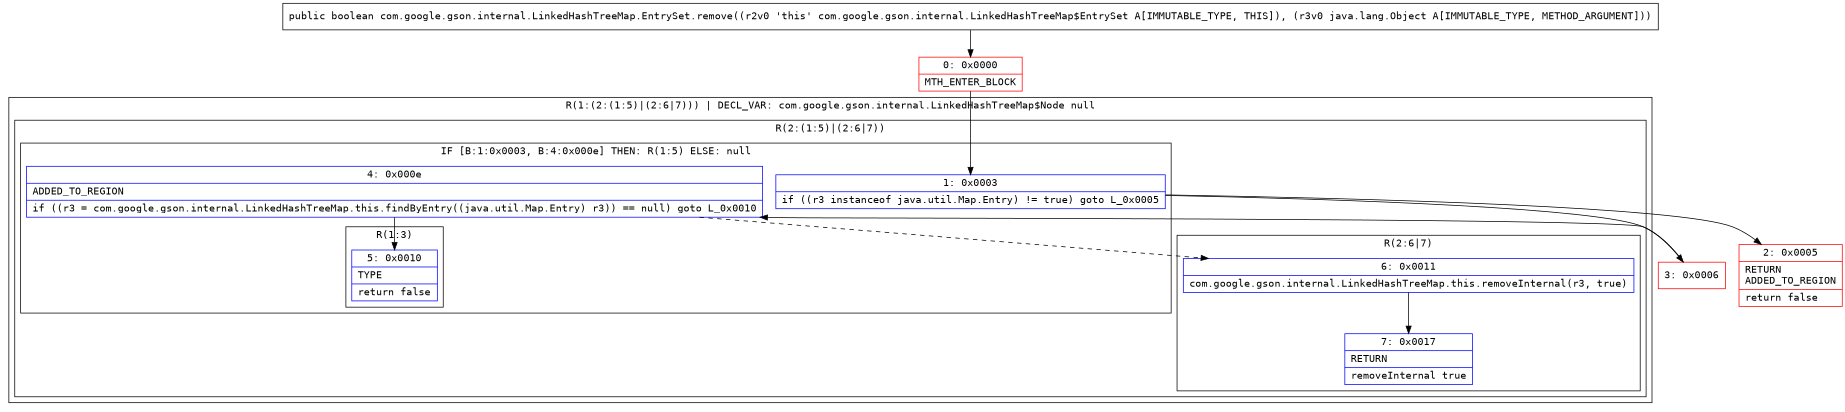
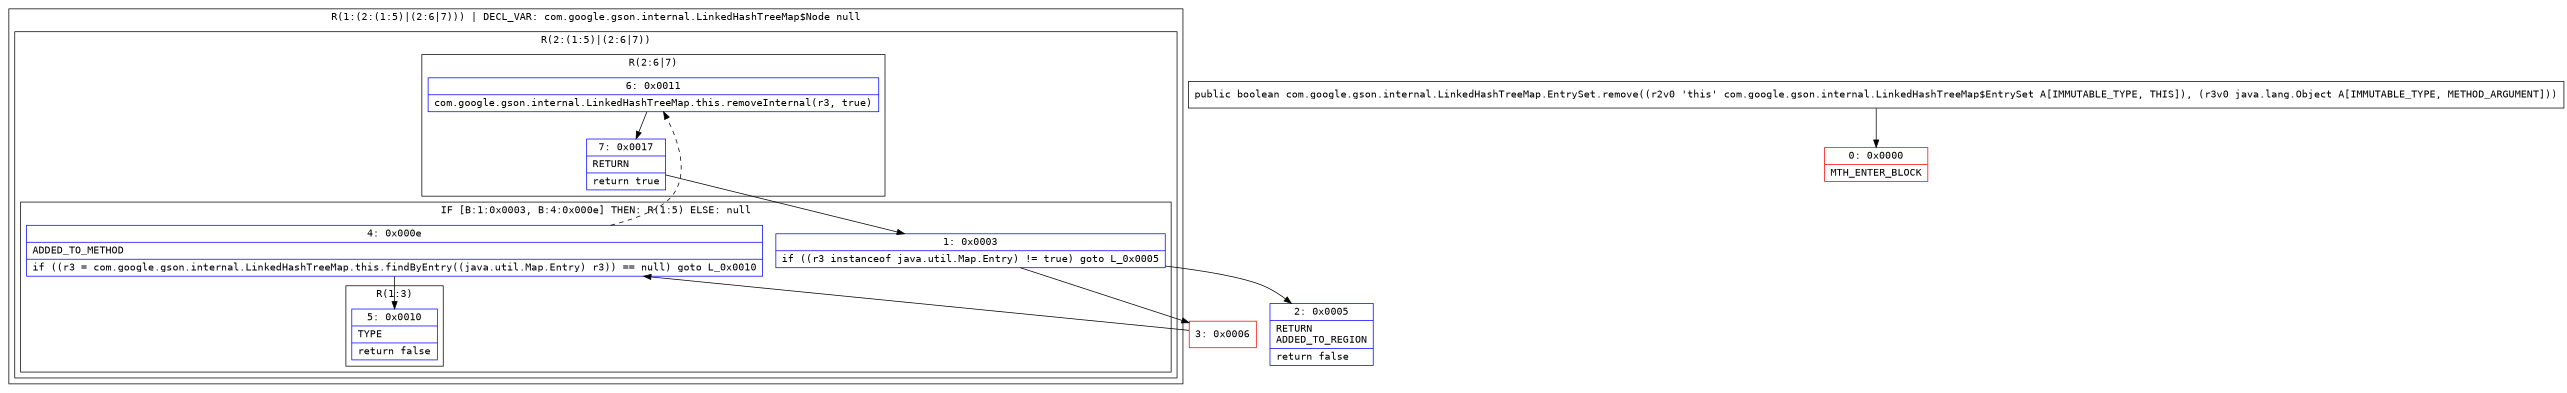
edge "0: 0x0000" -> "1: 0x0003": now "7: 0x0017" -> "1: 0x0003"
node "4: 0x000e": text "ADDED_TO_REGION" -> "ADDED_TO_METHOD"
node "2: 0x0005": color red -> blue
node "7: 0x0017": text "removeInternal true" -> "return true"
